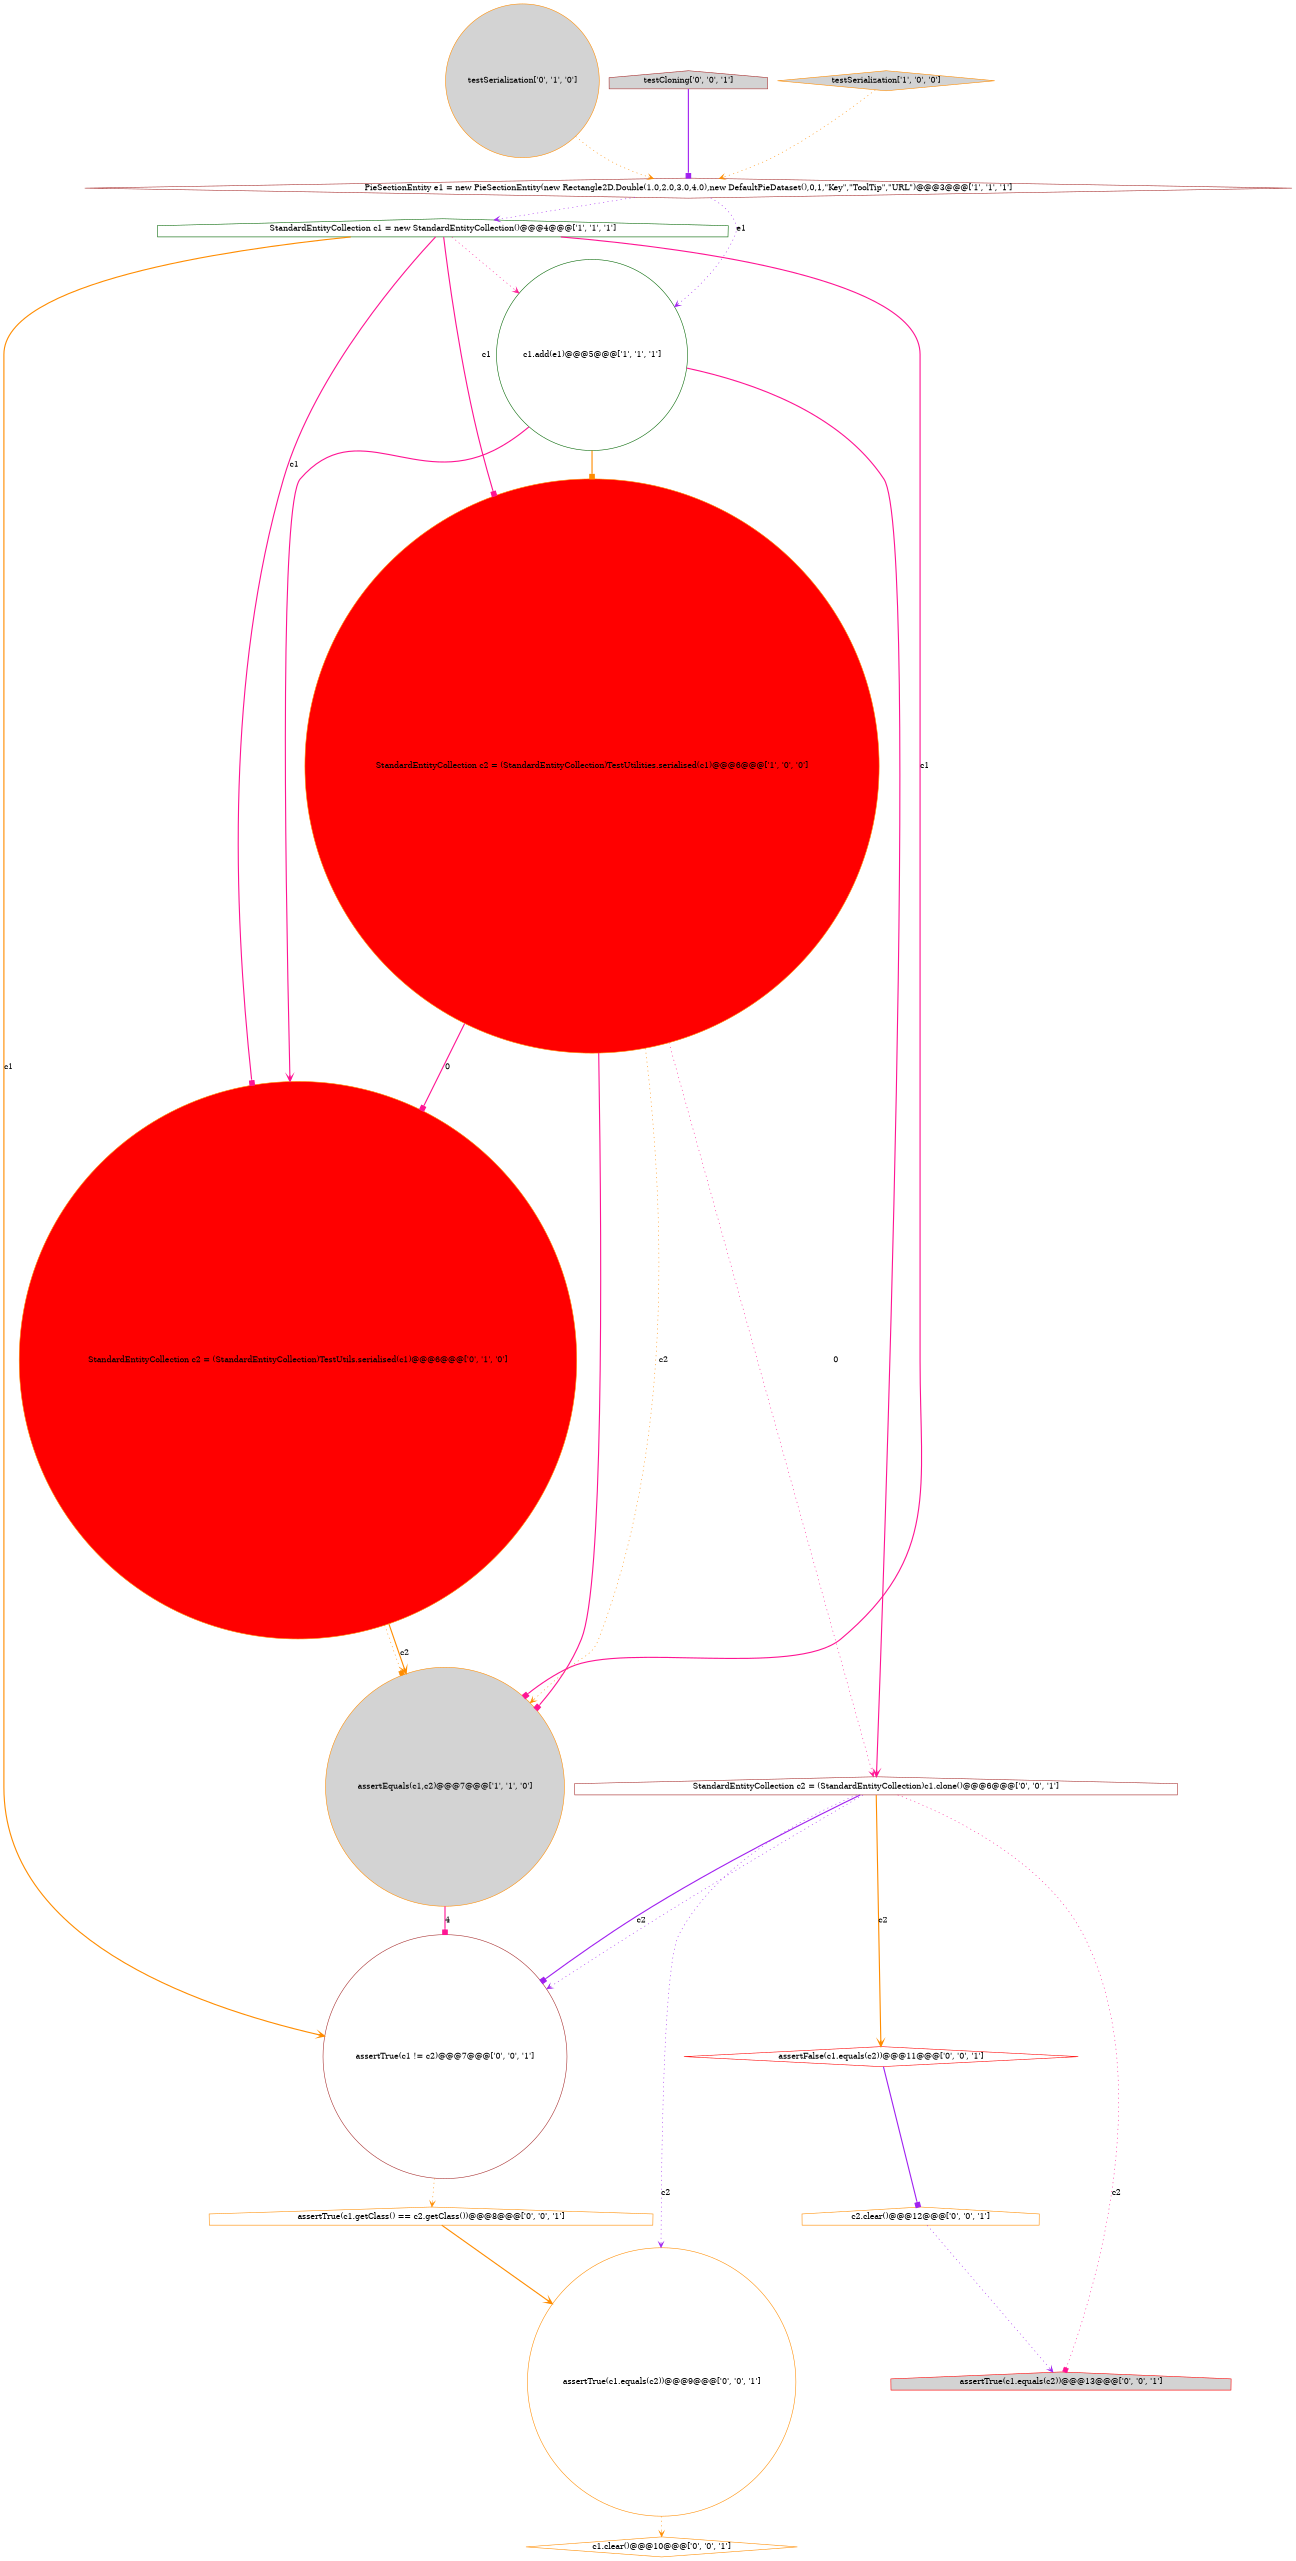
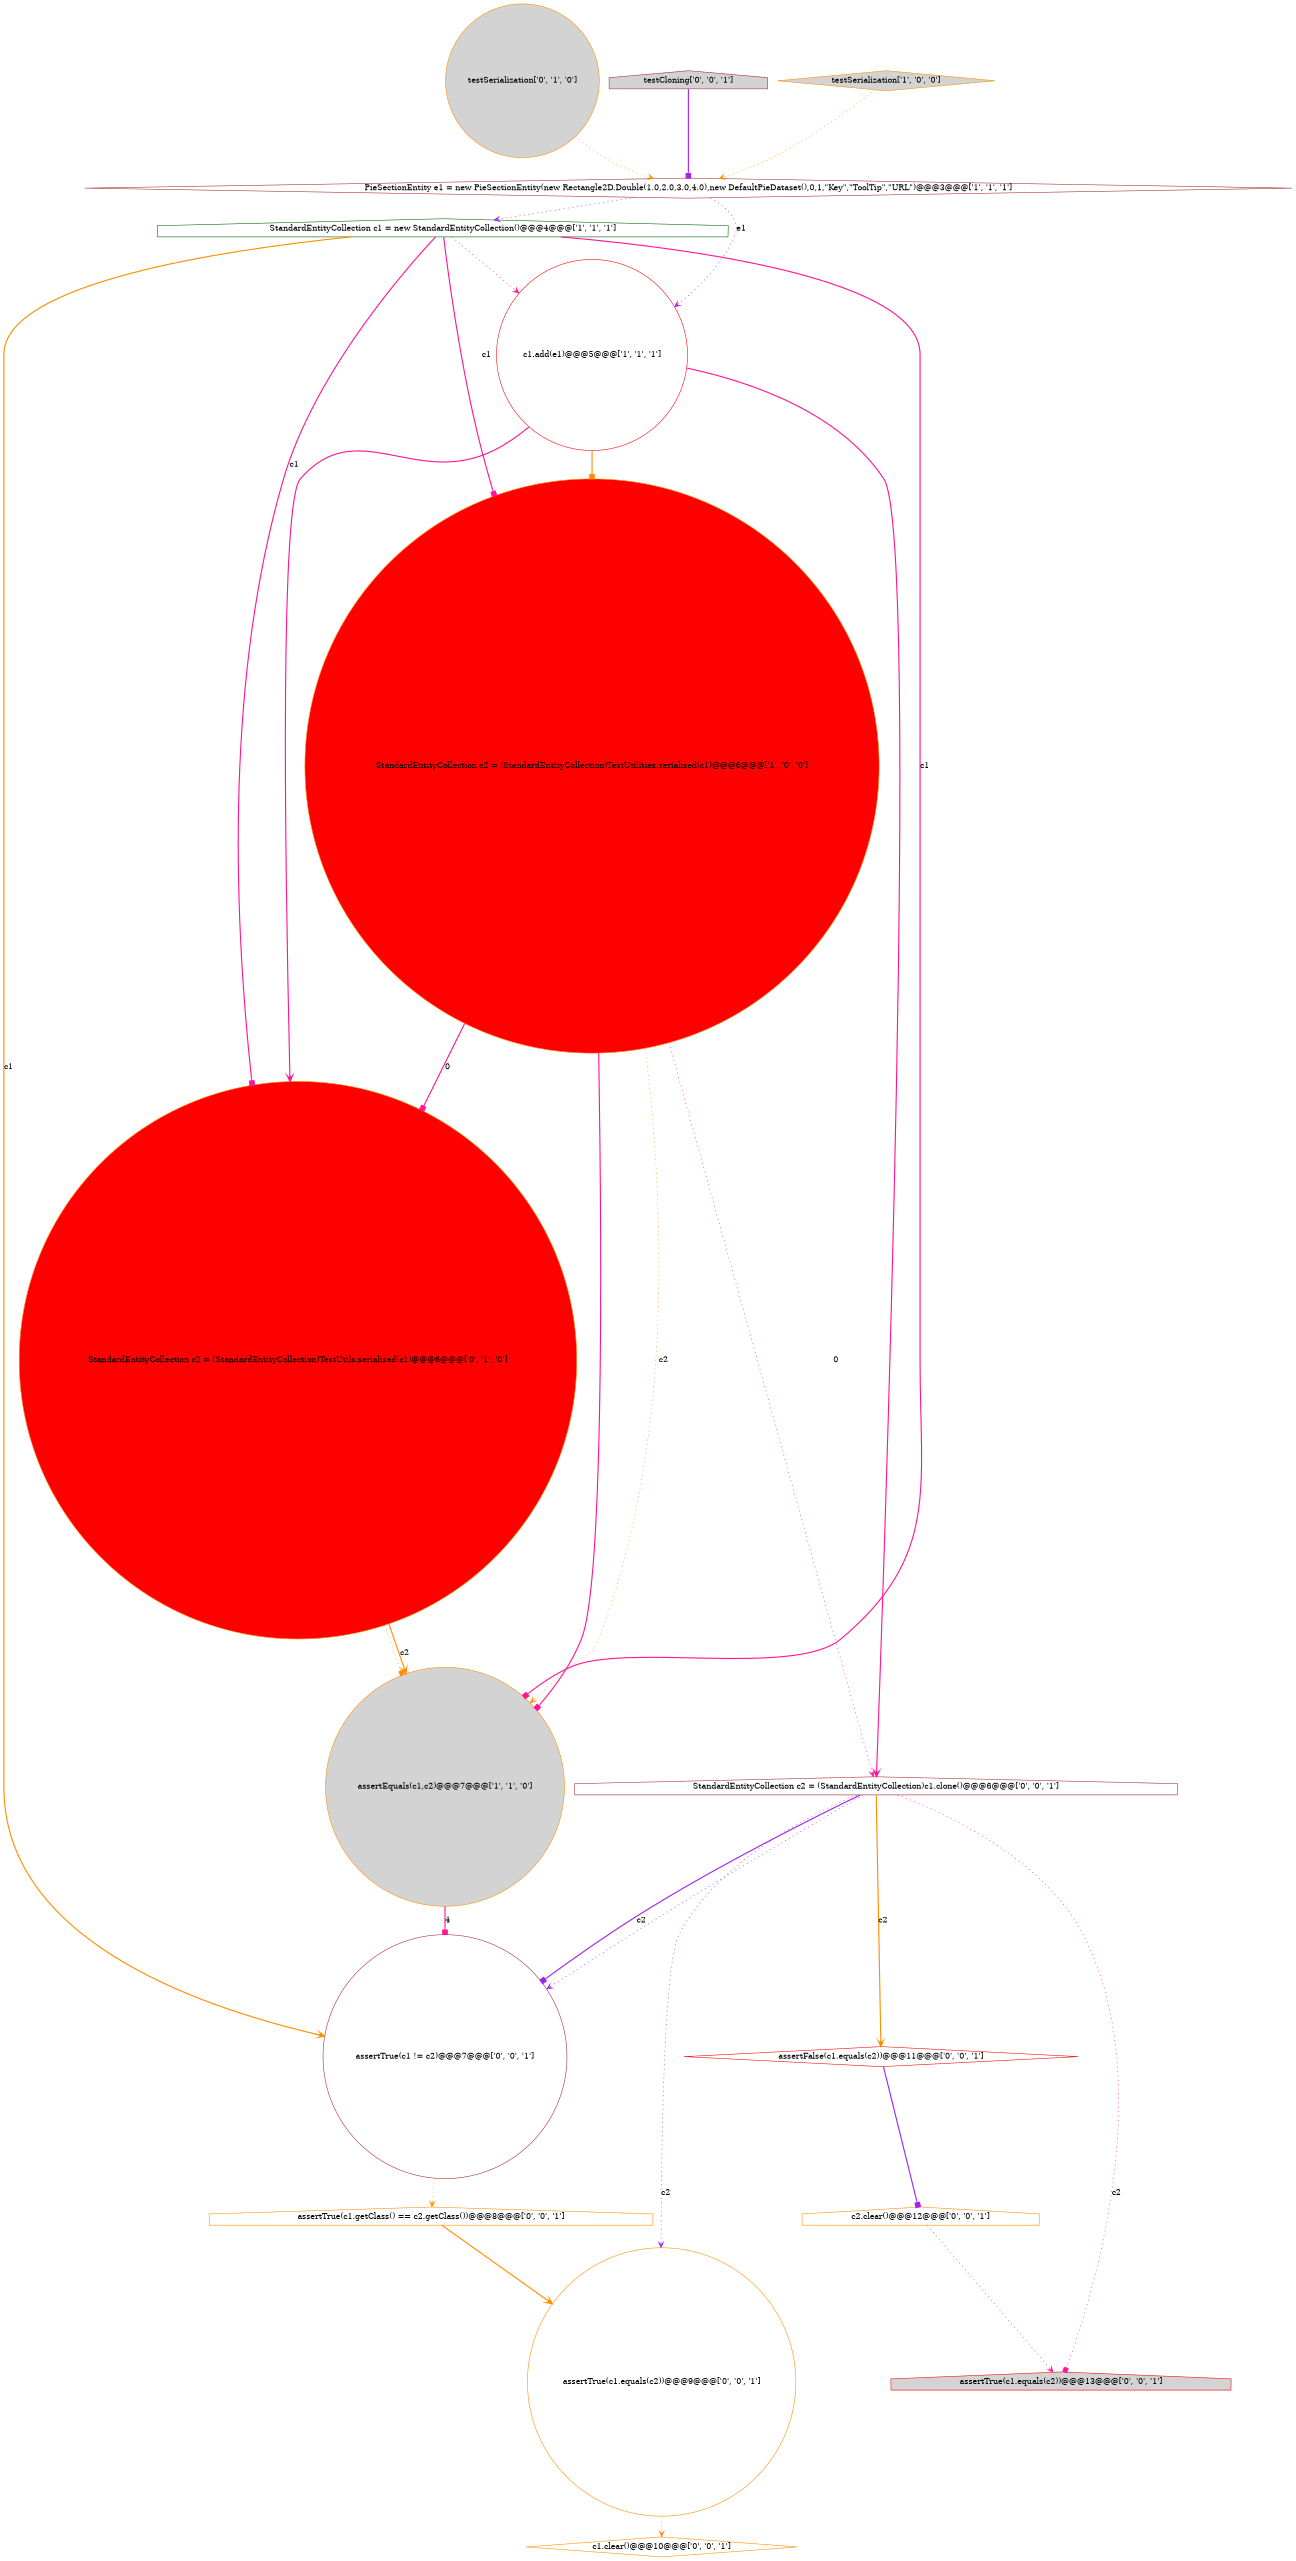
node "c1.add(e1)@@@5@@@['1', '1', '1']": color darkgreen -> red
edge "c2.clear()@@@12@@@['0', '0', '1']" -> "assertTrue(c1.equals(c2))@@@13@@@['0', '0', '1']": color purple -> deeppink
